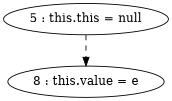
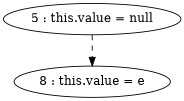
node "5 : this.this = null": label "5 : this.this = null" -> "5 : this.value = null"
